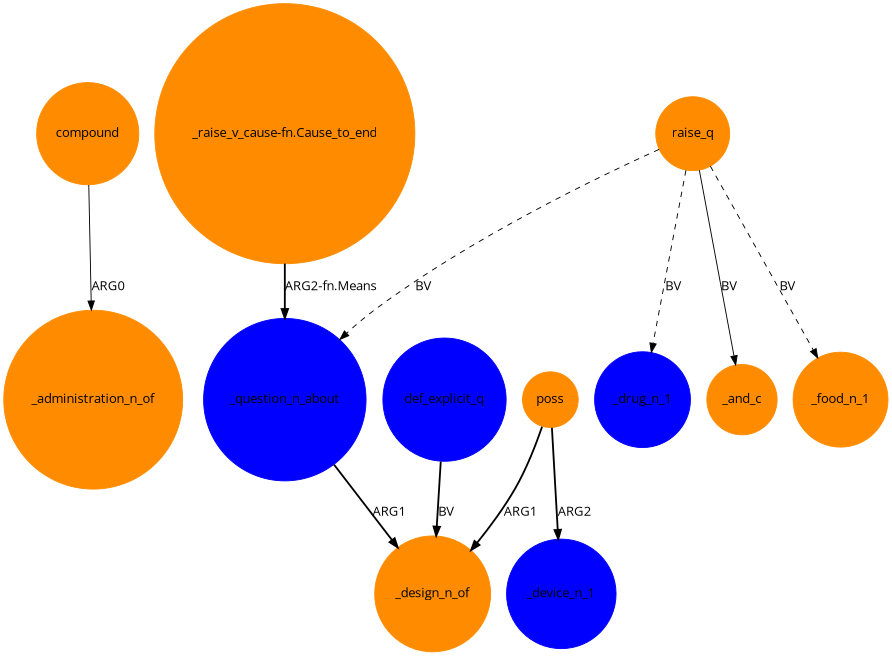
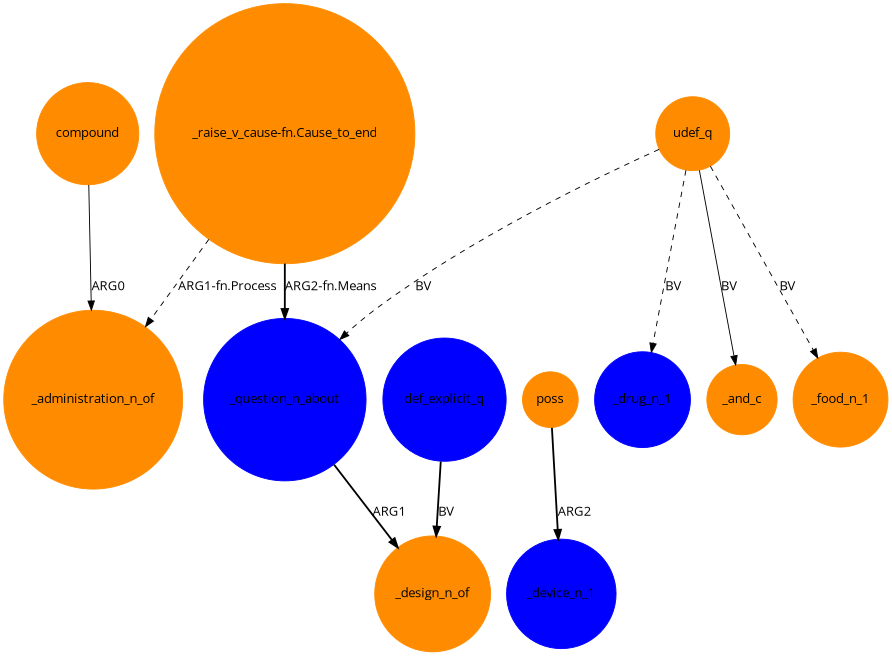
node "raise_q": label "raise_q" -> "udef_q"
edge "_raise_v_cause-fn.Cause_to_end" -> "_administration_n_of": added, label "ARG1-fn.Process"
edge "poss" -> "_design_n_of": removed, label "ARG1"
